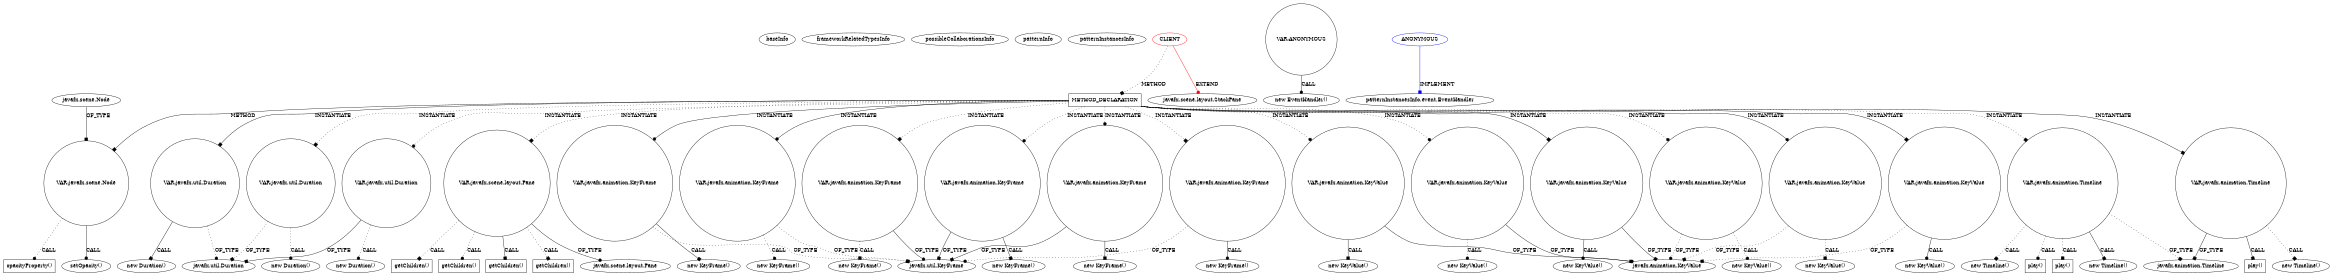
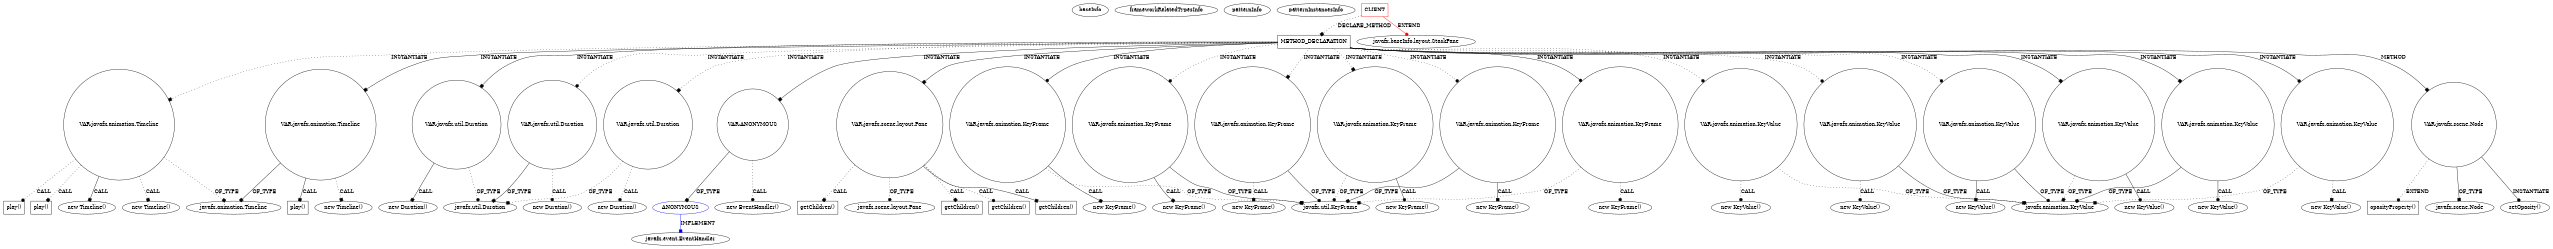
node "possibleCollaborationsInfo": removed
node "CLIENT": shape ellipse -> box
edge "METHOD_DECLARATION" -> "VAR:ANONYMOUS": added, label "INSTANTIATE"
edge "VAR:ANONYMOUS" -> "new EventHandler()": style solid -> dotted
edge "CLIENT" -> "METHOD_DECLARATION": label "METHOD" -> "DECLARE_METHOD"
node "javafx.scene.layout.StackPane": label "javafx.scene.layout.StackPane" -> "javafx.baseInfo.layout.StackPane"
node "patternInstancesInfo.event.EventHandler": label "patternInstancesInfo.event.EventHandler" -> "javafx.event.EventHandler"
edge "METHOD_DECLARATION" -> "VAR:javafx.scene.layout.Pane": style dotted -> solid
edge "javafx.scene.Node" -> "VAR:javafx.scene.Node": reversed
edge "VAR:ANONYMOUS" -> "ANONYMOUS": added, label "OF_TYPE"
edge "VAR:javafx.scene.layout.Pane" -> "javafx.scene.layout.Pane": style solid -> dotted
edge "VAR:javafx.scene.Node" -> "opacityProperty()": label "CALL" -> "EXTEND"
edge "VAR:javafx.scene.Node" -> "setOpacity()": label "CALL" -> "INSTANTIATE"
